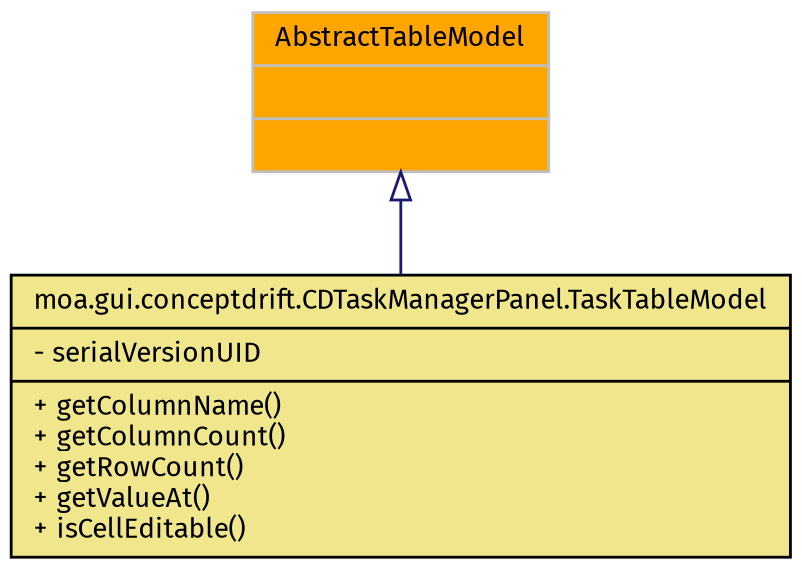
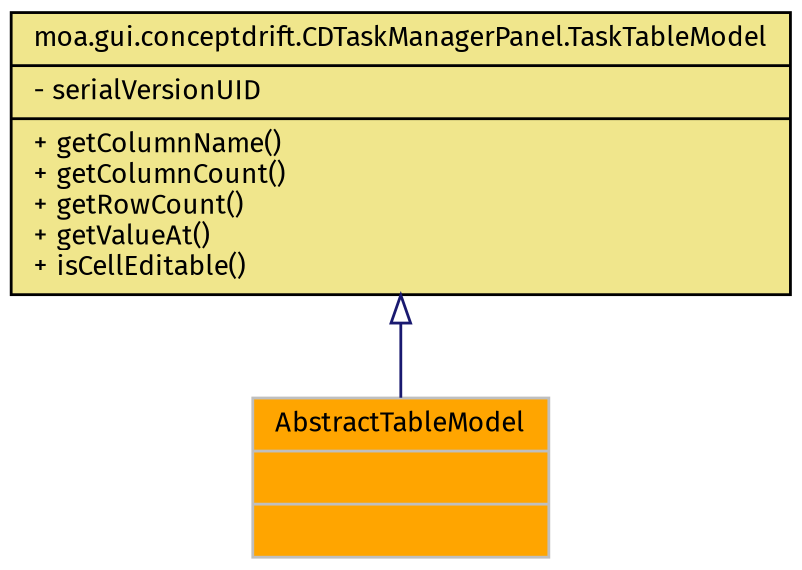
edge "moa.gui.conceptdrift.CDTaskManagerPanel.TaskTableModel" -> "AbstractTableModel": reversed
